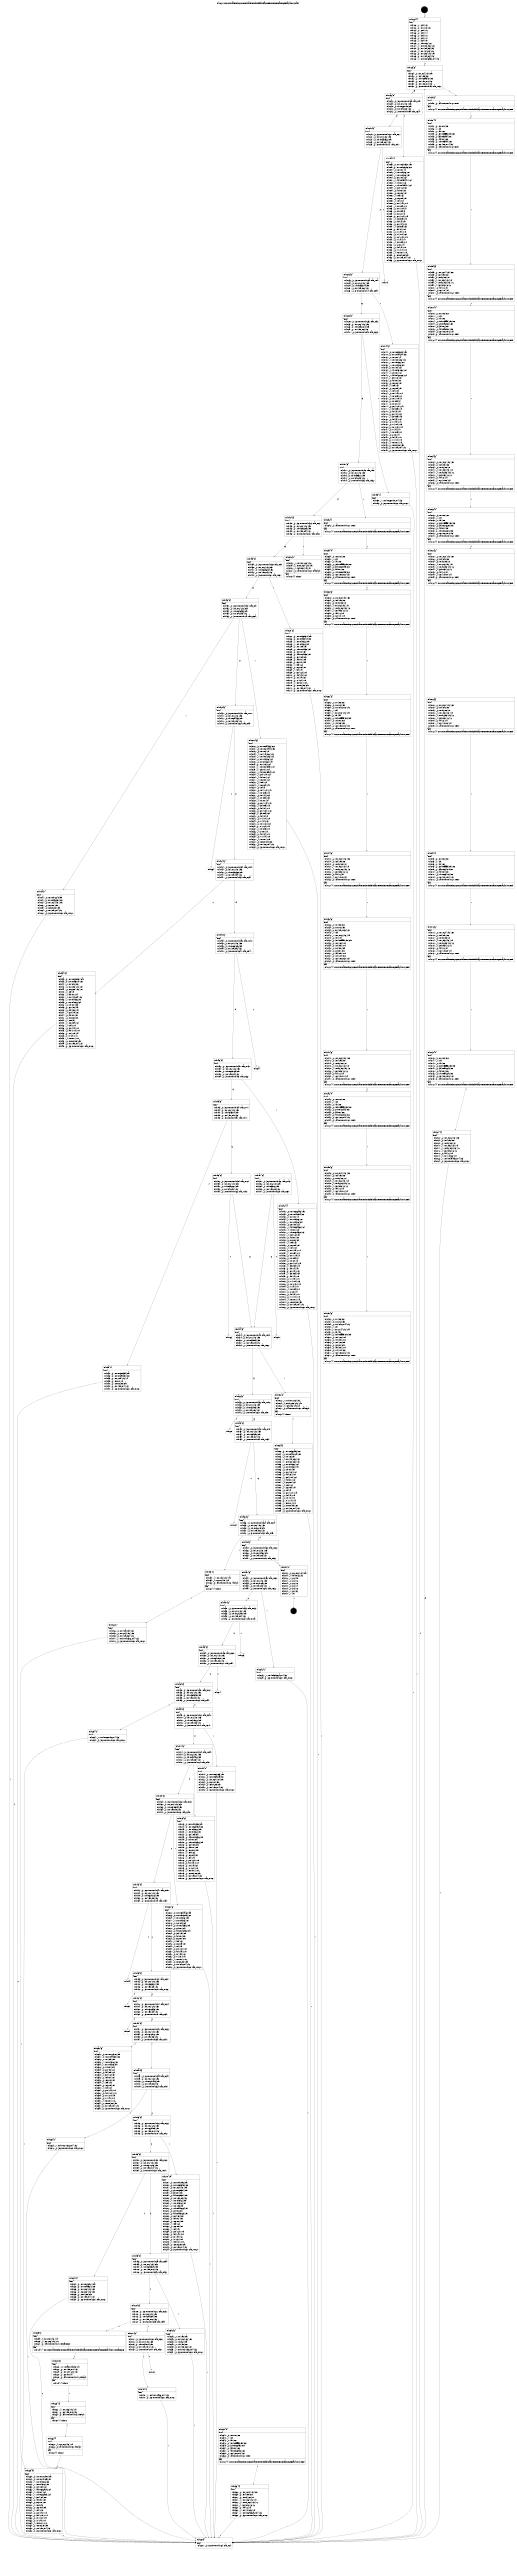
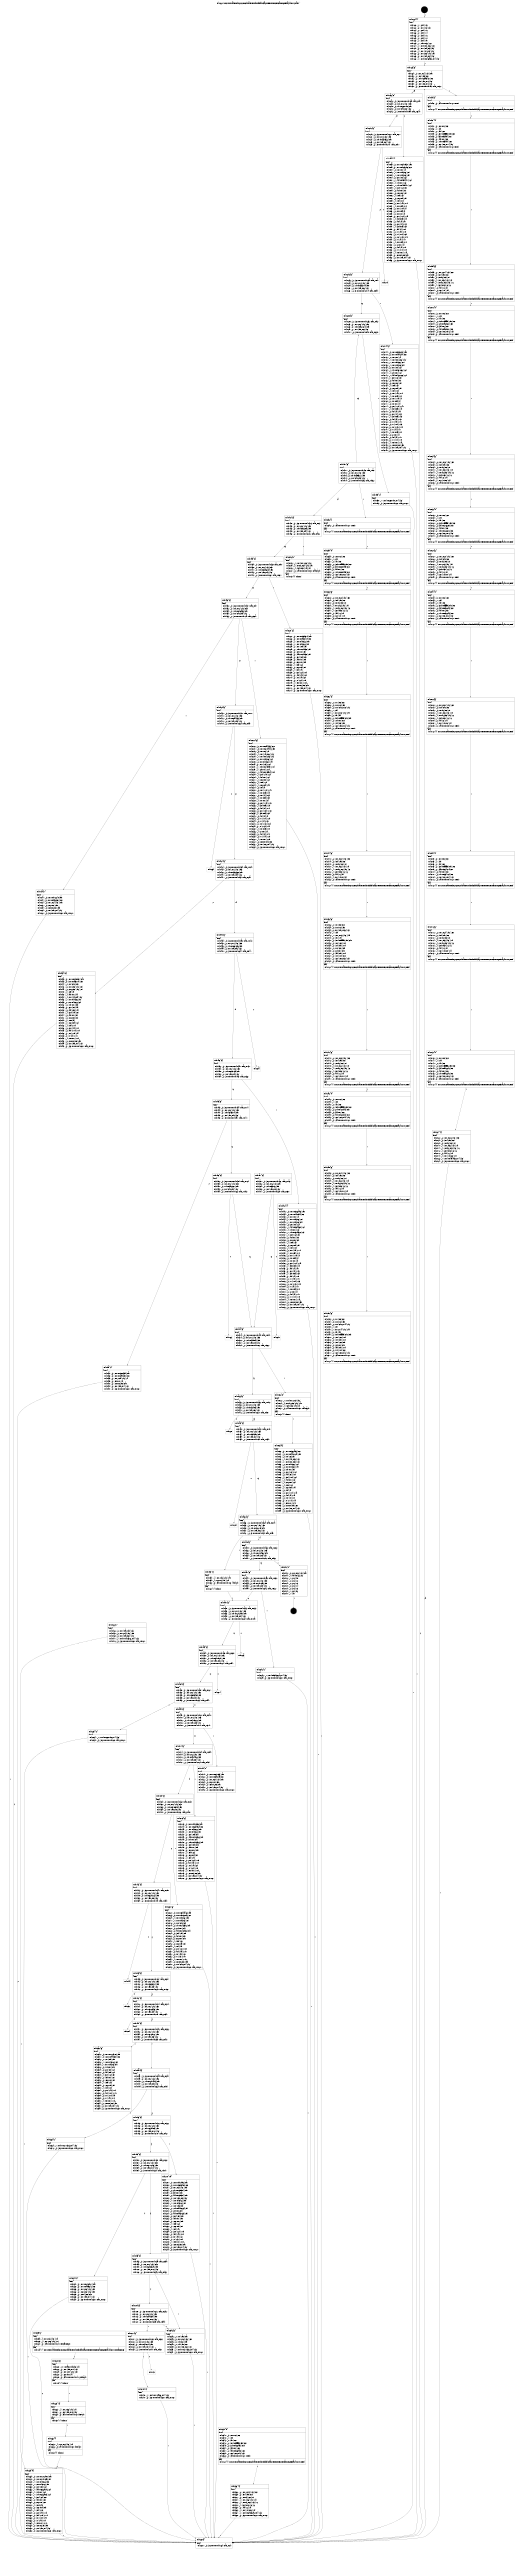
edge "0x4018ee [25]" -> "0x401907 [25]": reversed
node "0x4020a4 [40]": added
edge "0x401a7e [25]" -> "0x401a97 [25]": added, label "13"
edge "0x401d5b [13]" -> "0x401d68 [21]": now "0x401d5b [13]" -> "0x401ab0 [25]"
edge "0x401c0e [25]" -> "0x4025ff [13]": now "0x401c0e [25]" -> "0x402593 [25]"
